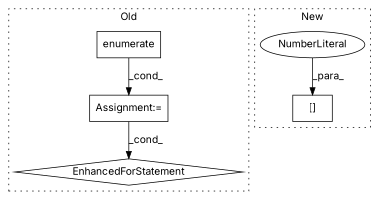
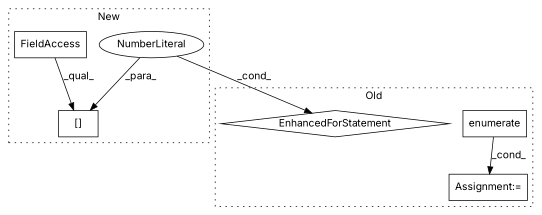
node "FieldAccess": added
edge "Assignment:=" -> "EnhancedForStatement": now "NumberLiteral" -> "EnhancedForStatement"
